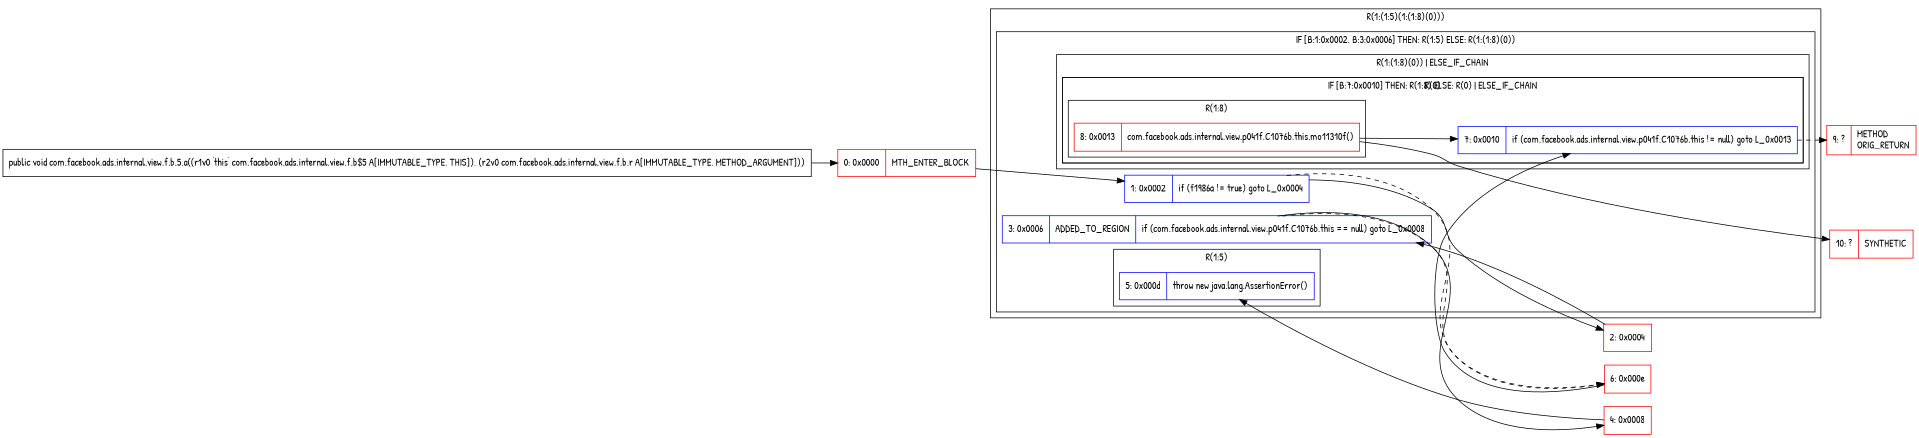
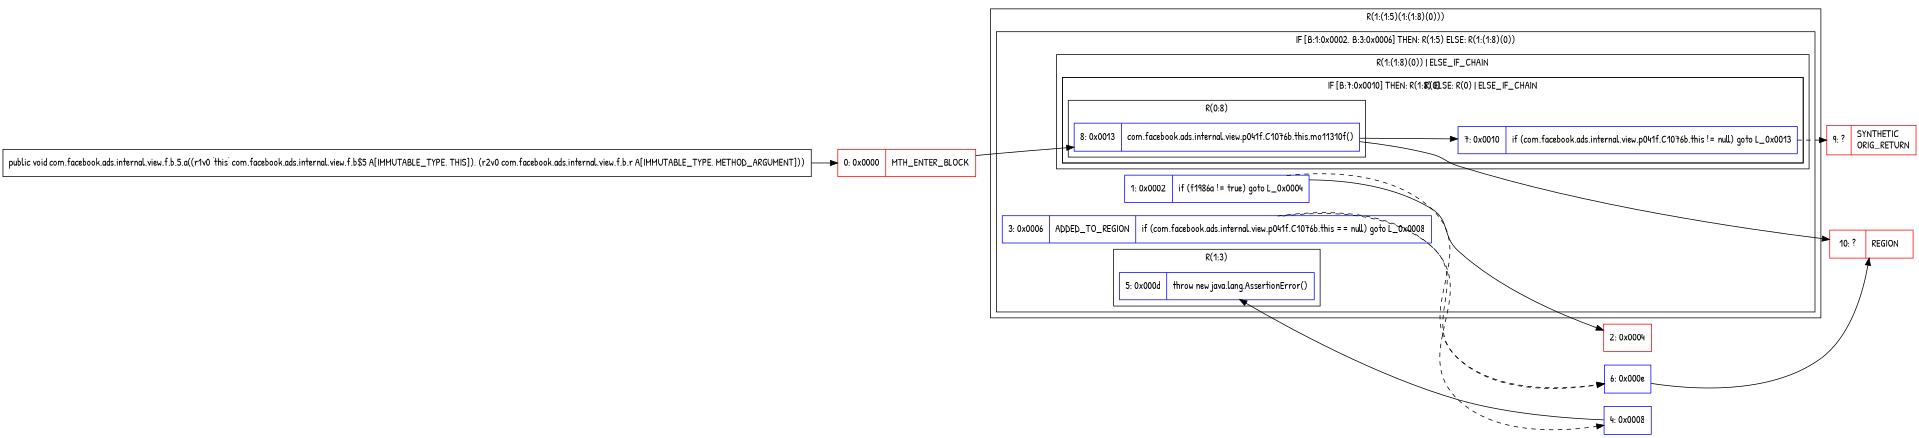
cluster "R(1:8)": label "R(1:8)" -> "R(0:8)"
node "9: ?": text "METHOD" -> "SYNTHETIC"
node "8: 0x0013": color red -> blue
edge "0: 0x0000" -> "1: 0x0002": now "0: 0x0000" -> "8: 0x0013"
node "10: ?": text "SYNTHETIC" -> "REGION"
cluster "R(1:5)": label "R(1:5)" -> "R(1:3)"
edge "2: 0x0004" -> "3: 0x0006": removed
edge "6: 0x000e" -> "7: 0x0010": now "6: 0x000e" -> "10: ?"
edge "3: 0x0006" -> "4: 0x0008": style solid -> dashed
node "6: 0x000e": color red -> blue
node "4: 0x0008": color red -> blue
